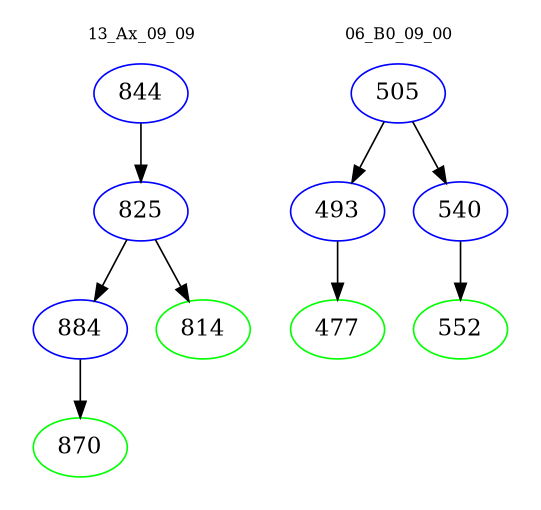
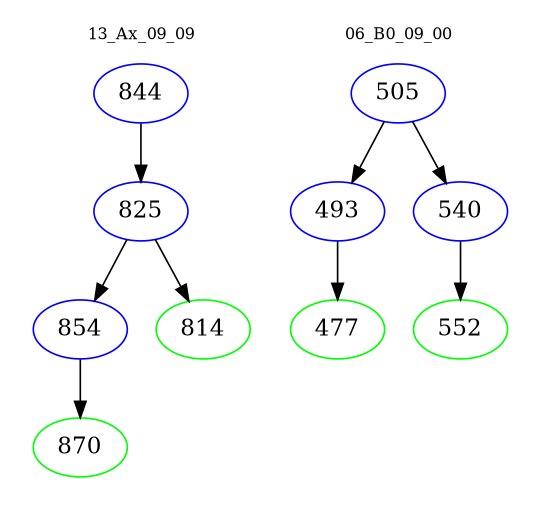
node "884": label "884" -> "854"
